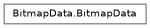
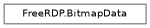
node "BitmapData.BitmapData": label "BitmapData.BitmapData" -> "FreeRDP.BitmapData"
